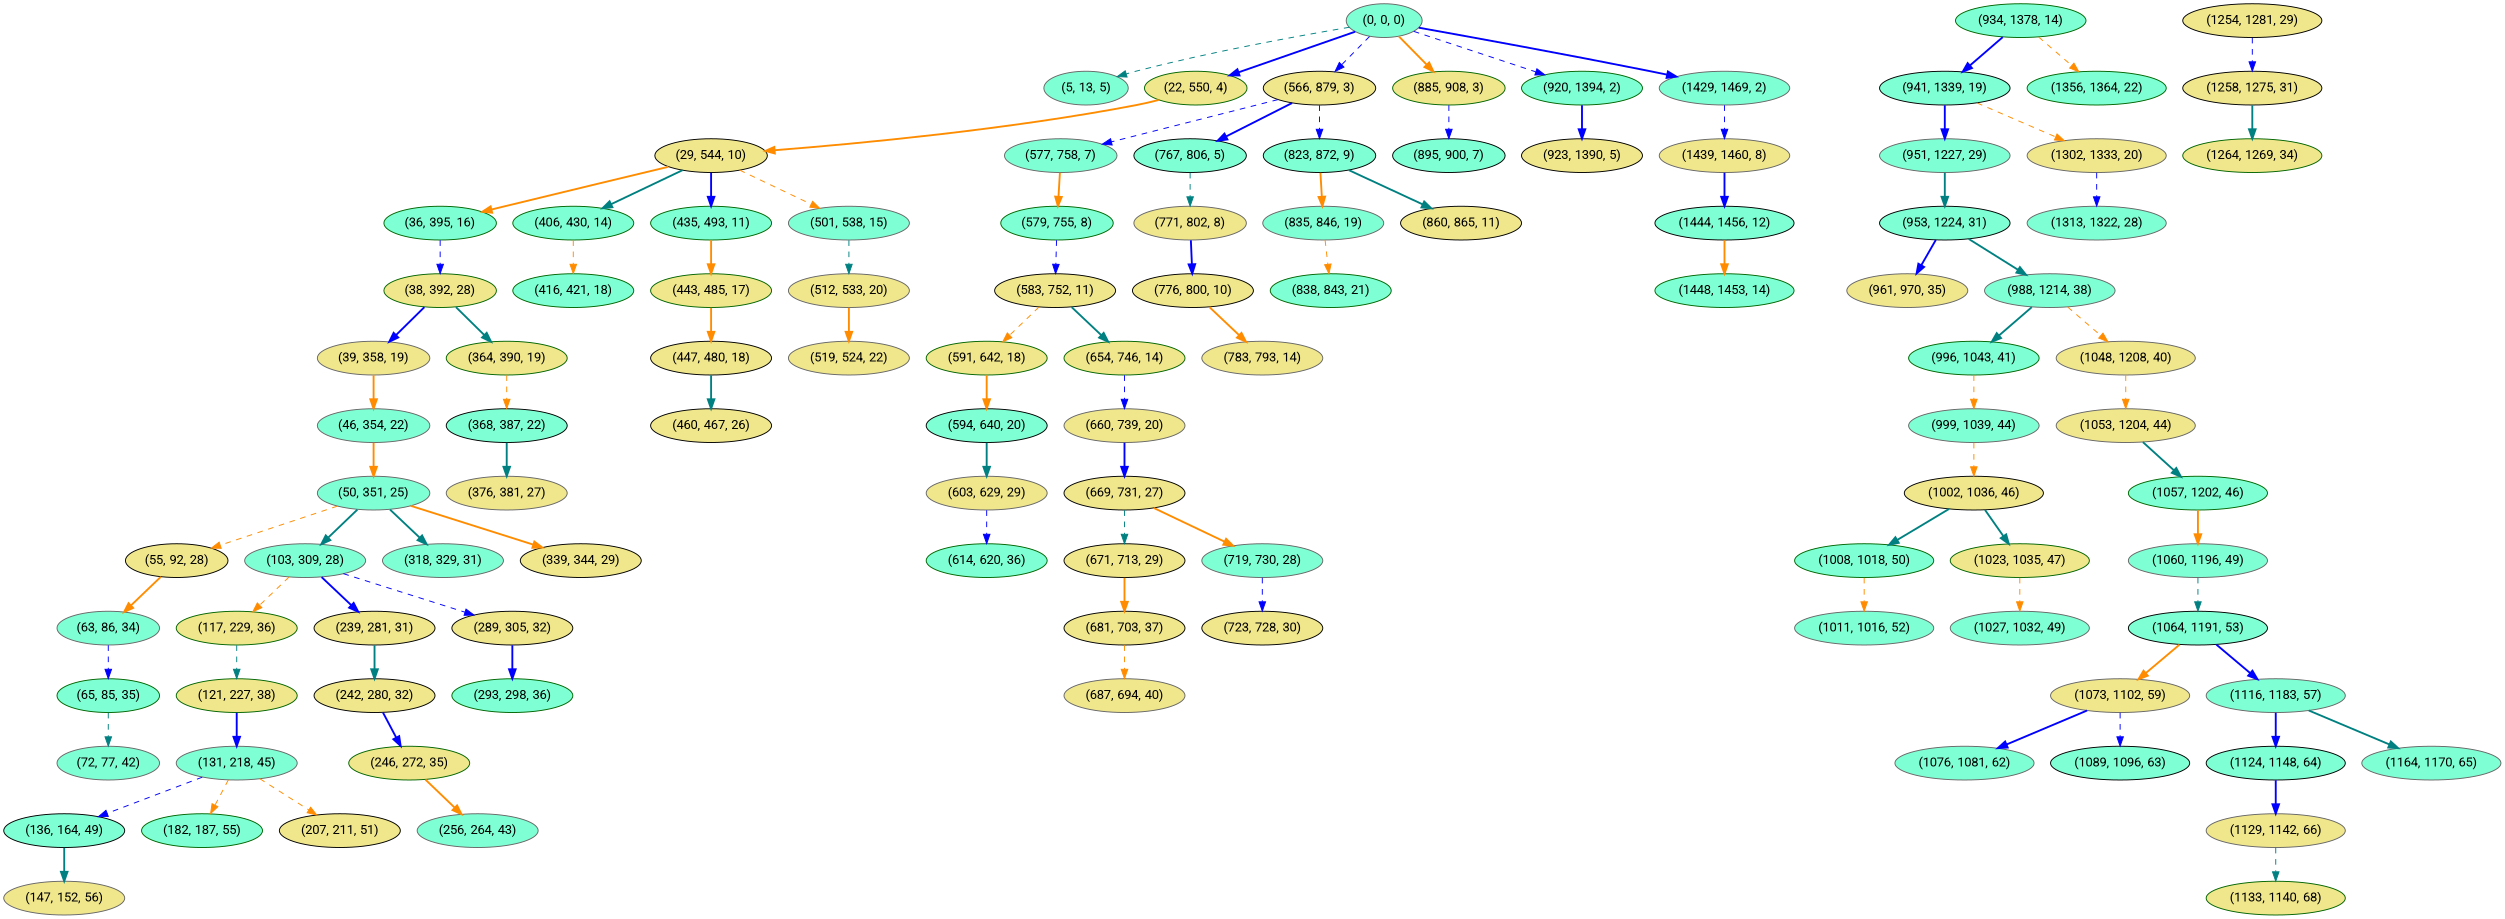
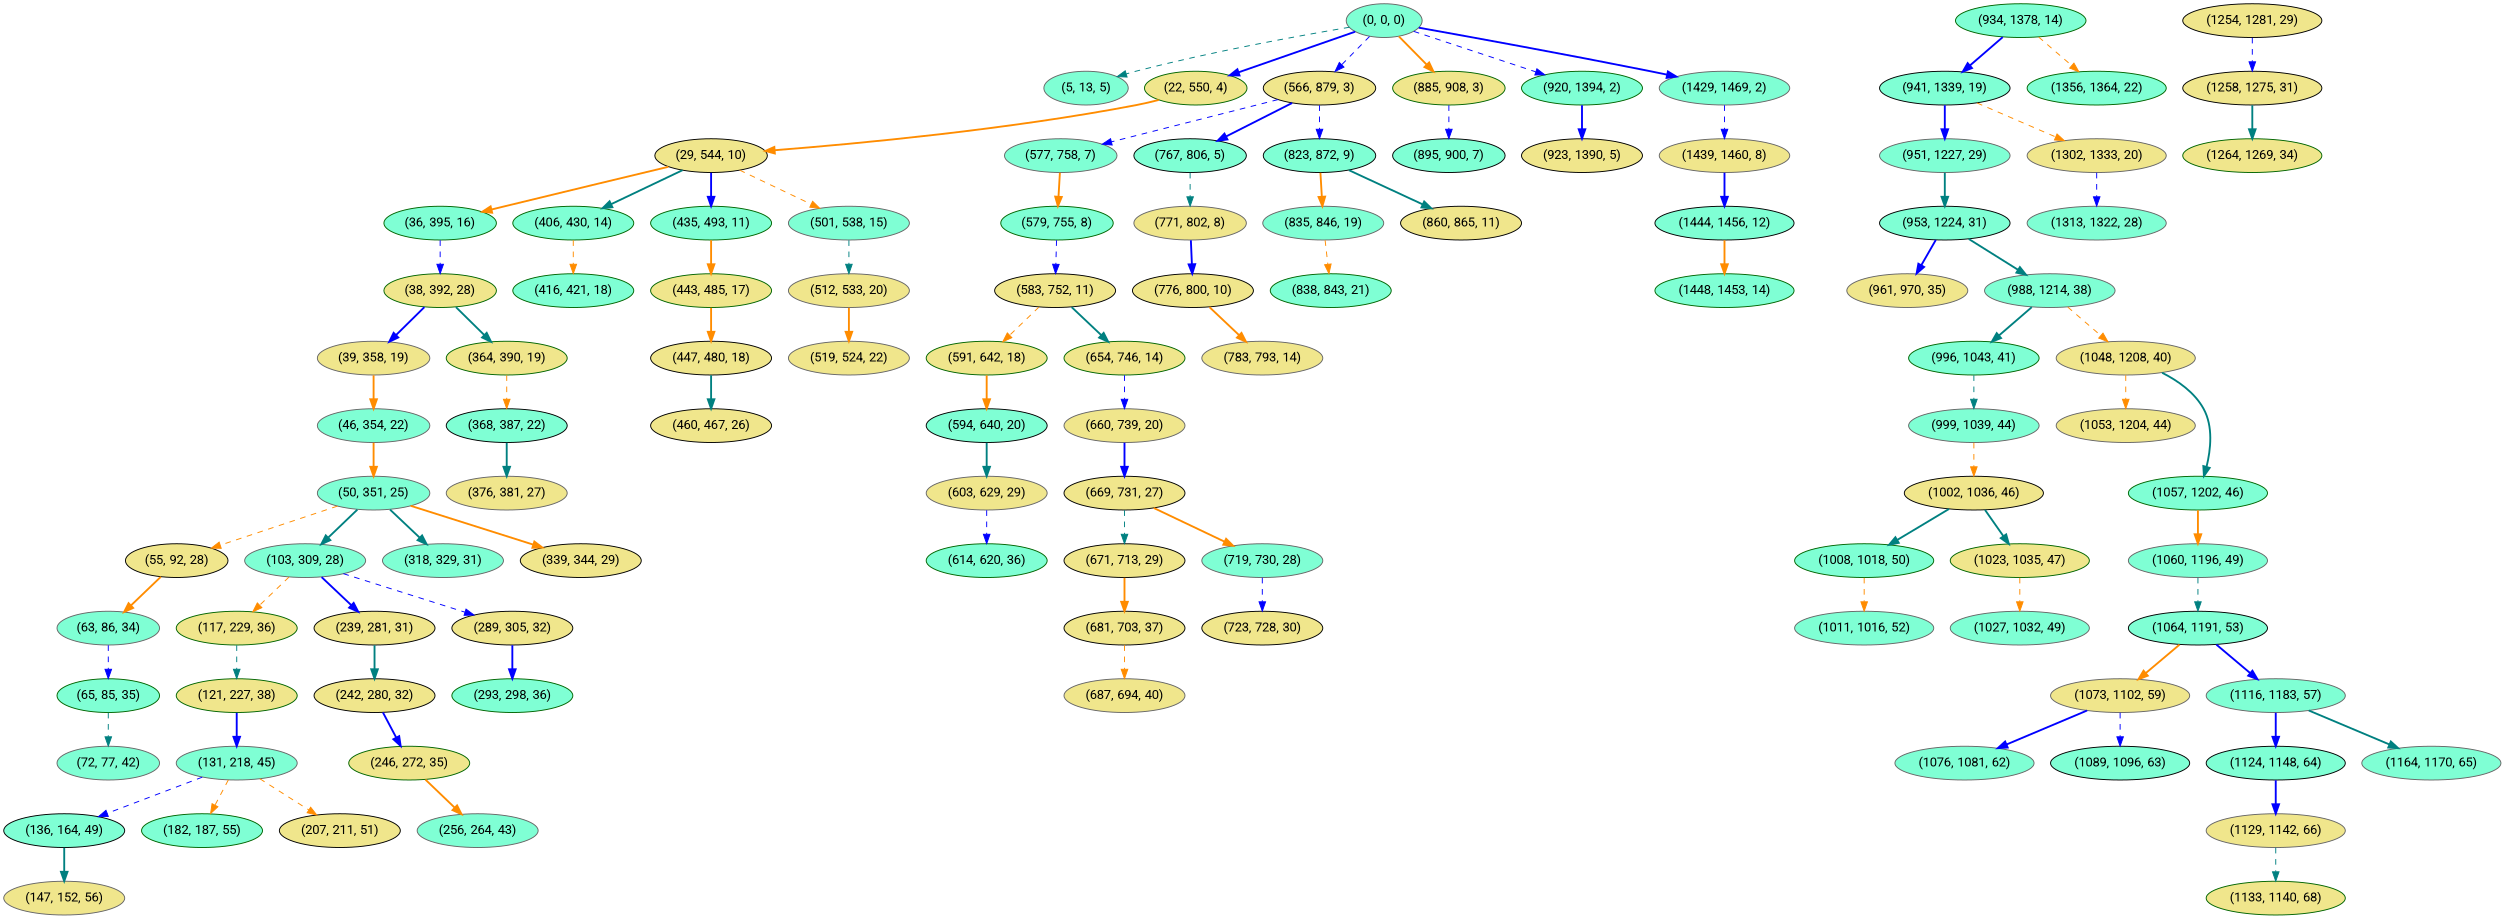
edge "(996, 1043, 41)" -> "(999, 1039, 44)": color darkorange -> teal
edge "(1053, 1204, 44)" -> "(1057, 1202, 46)": now "(1048, 1208, 40)" -> "(1057, 1202, 46)"
